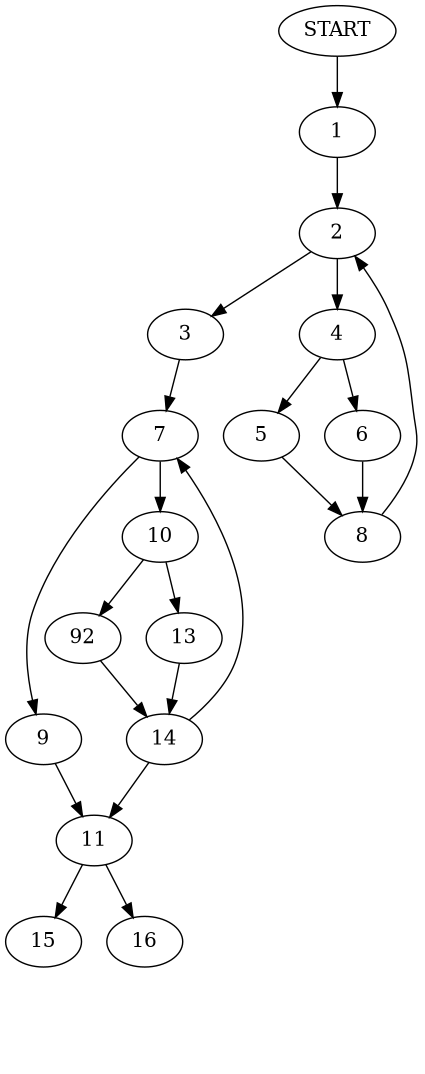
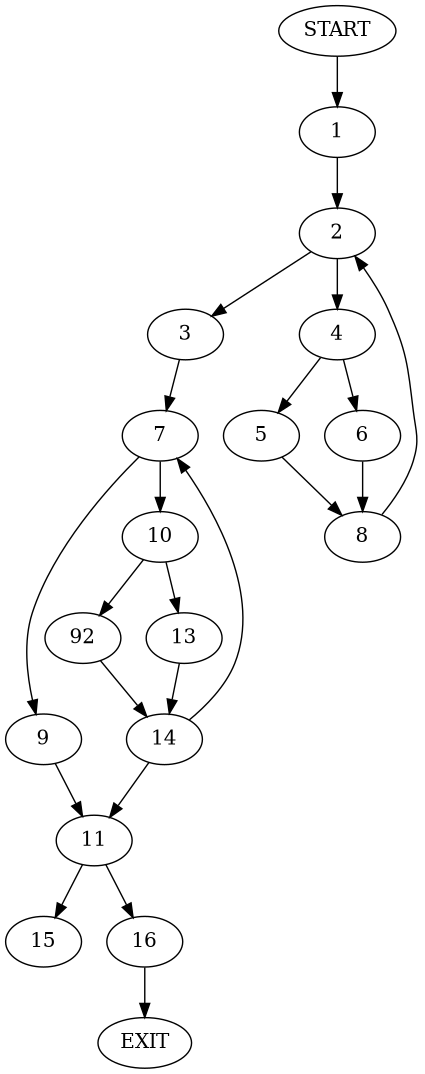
node "EXIT": added
